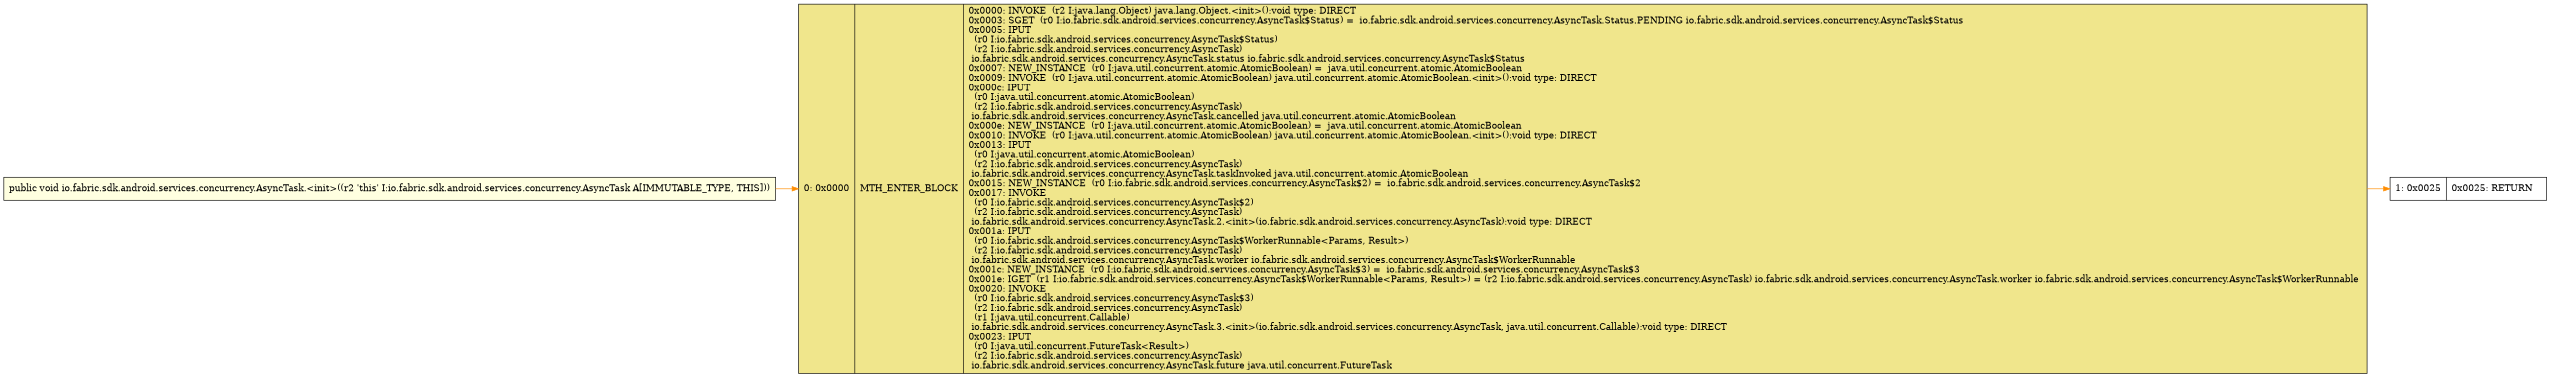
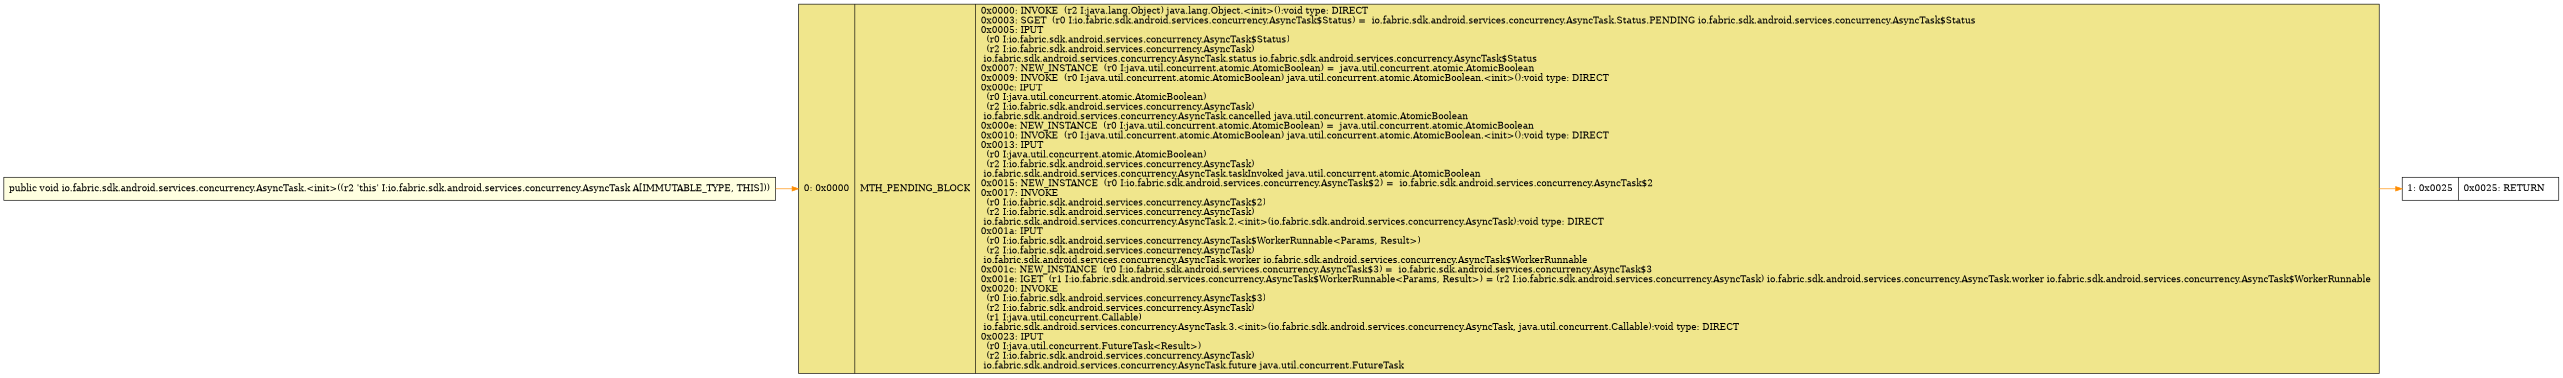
node "0: 0x0000": text "MTH_ENTER_BLOCK" -> "MTH_PENDING_BLOCK"
